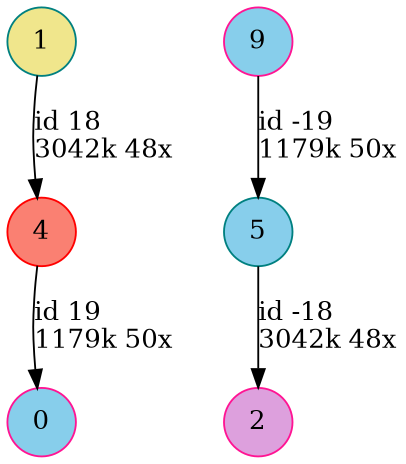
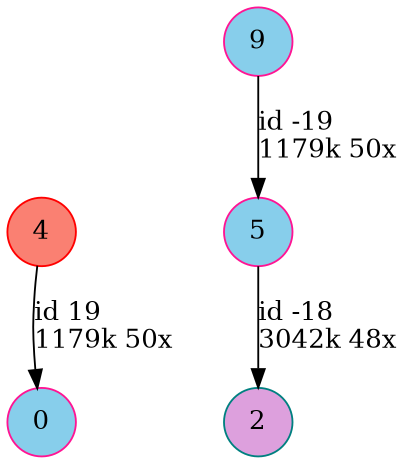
node "1": removed
node "5": color teal -> deeppink
node "2": color deeppink -> teal
